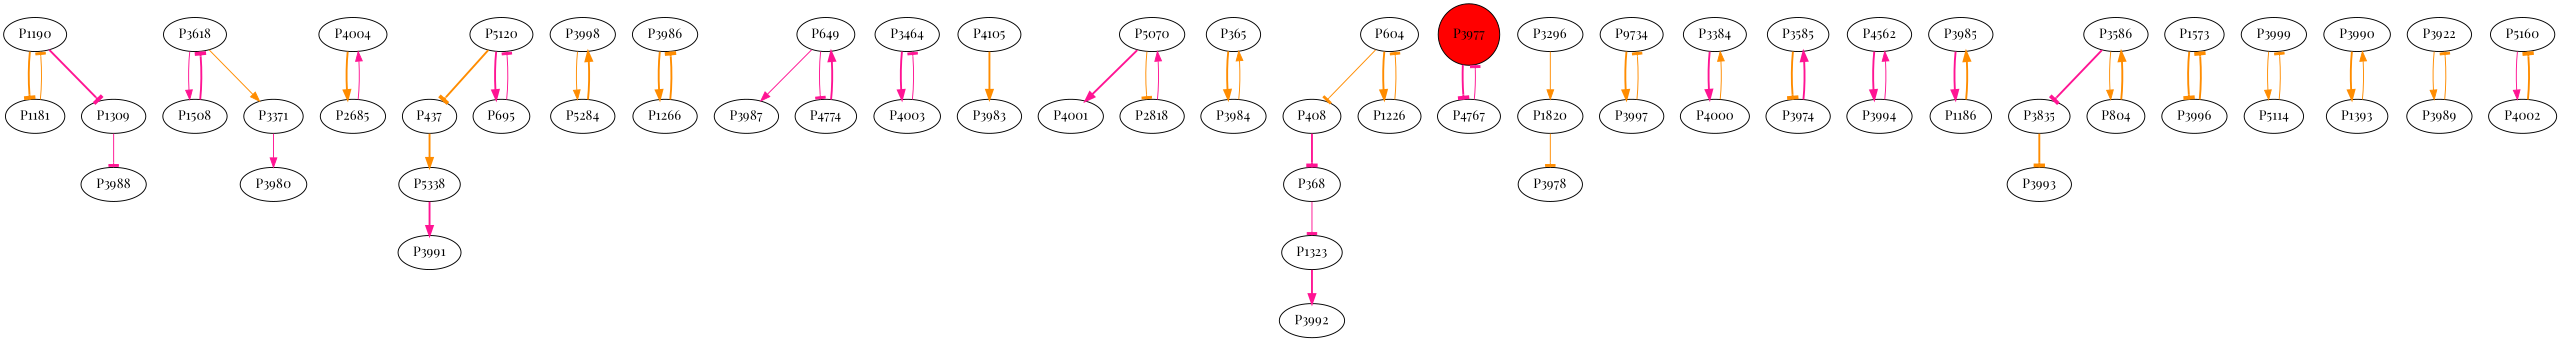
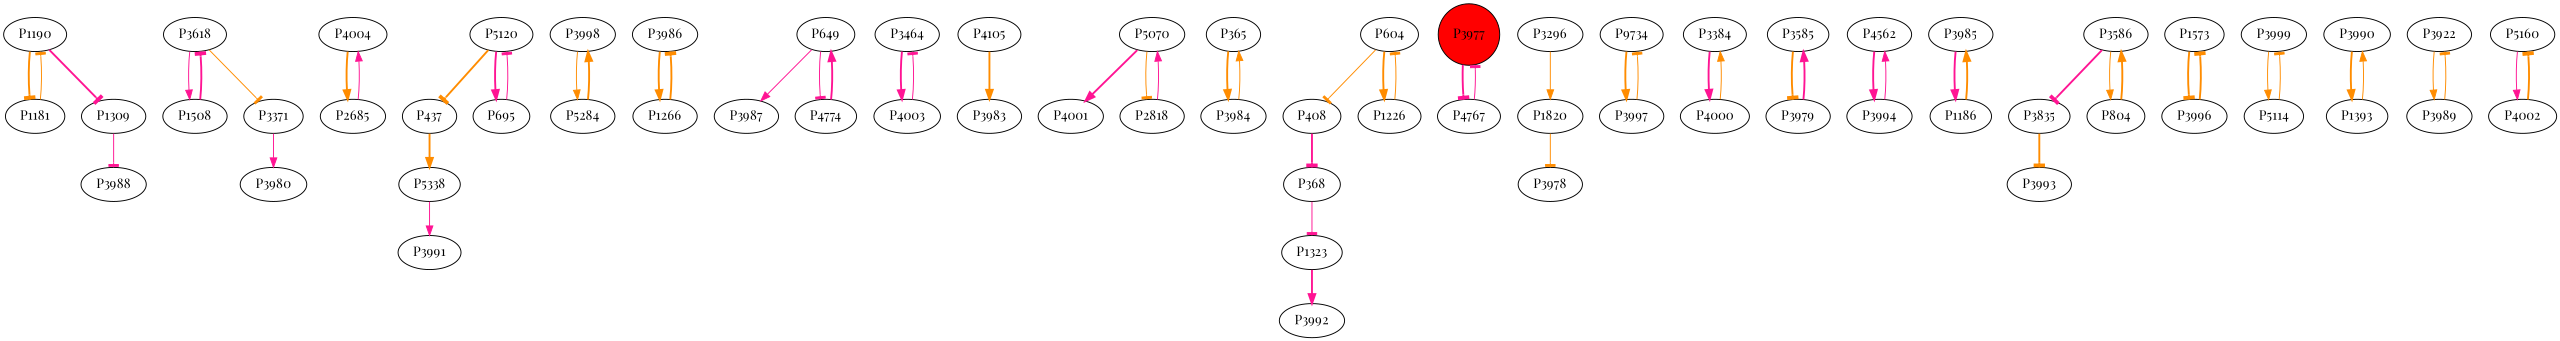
edge "P3618" -> "P3371": arrowhead normal -> tee
node "P3974": label "P3974" -> "P3979"
edge "P5338" -> "P3991": style bold -> solid
